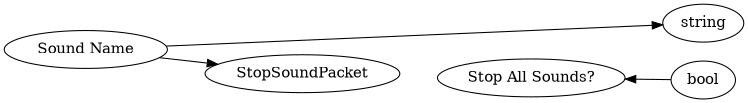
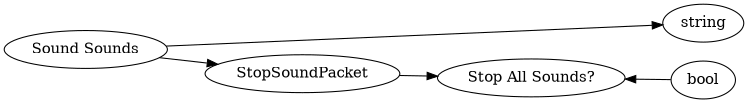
node "Sound Name": label "Sound Name" -> "Sound Sounds"
edge "StopSoundPacket" -> "Stop All Sounds?": added
